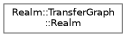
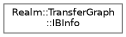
node "Realm::TransferGraph ::Realm": label "Realm::TransferGraph ::Realm" -> "Realm::TransferGraph ::IBInfo"
